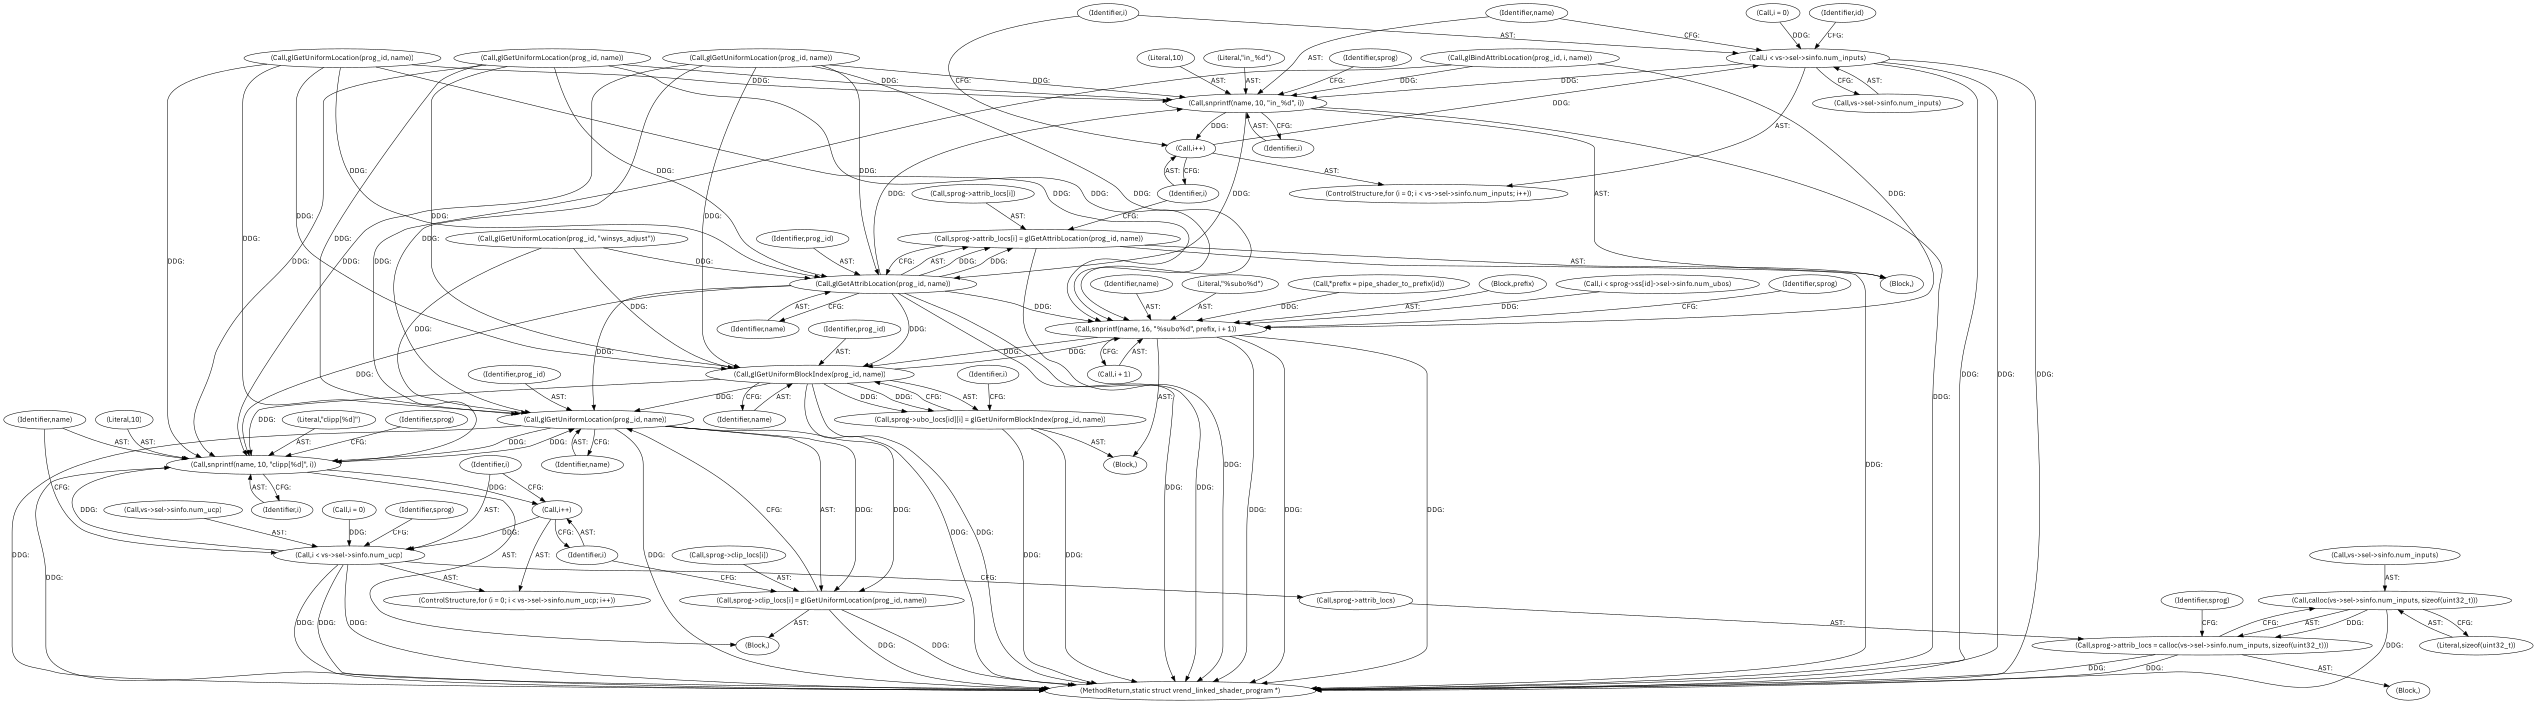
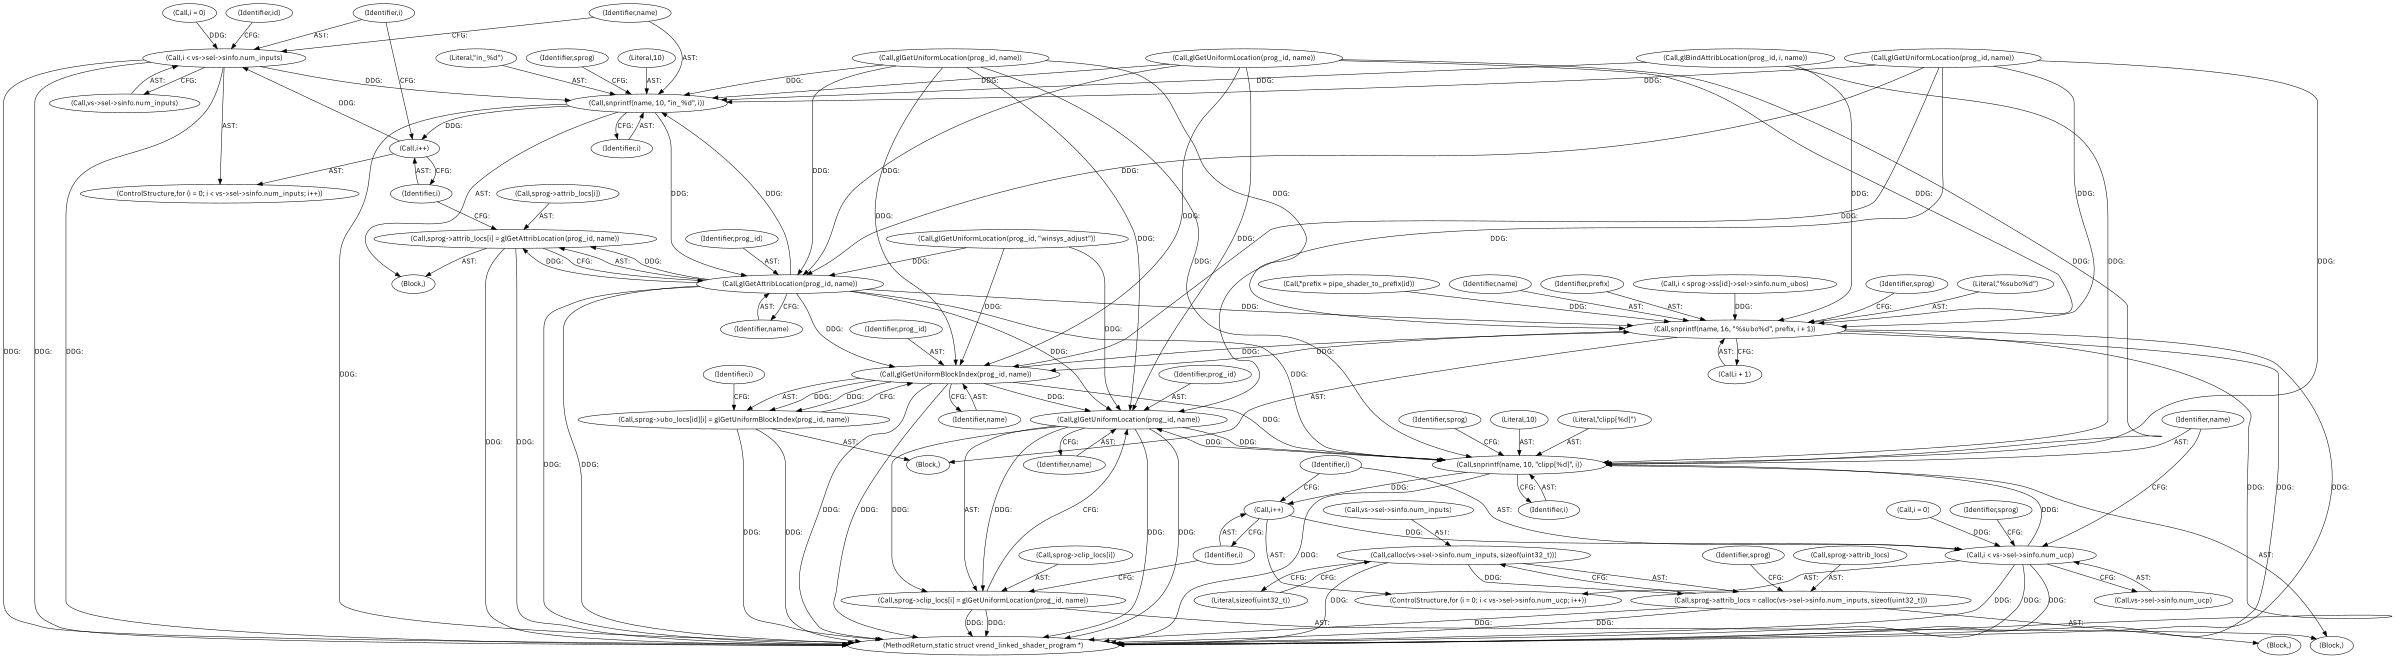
node "(Block,prefix)": label "(Block,prefix)" -> "(Identifier,prefix)"
edge "(Call,i < vs->sel->sinfo.num_ucp)" -> "(Call,sprog->attrib_locs)": now "(Call,i < vs->sel->sinfo.num_ucp)" -> "(Call,vs->sel->sinfo.num_ucp)"
edge "(Literal,sizeof(uint32_t))" -> "(Call,calloc(vs->sel->sinfo.num_inputs, sizeof(uint32_t)))": label "AST: " -> "CFG: "
